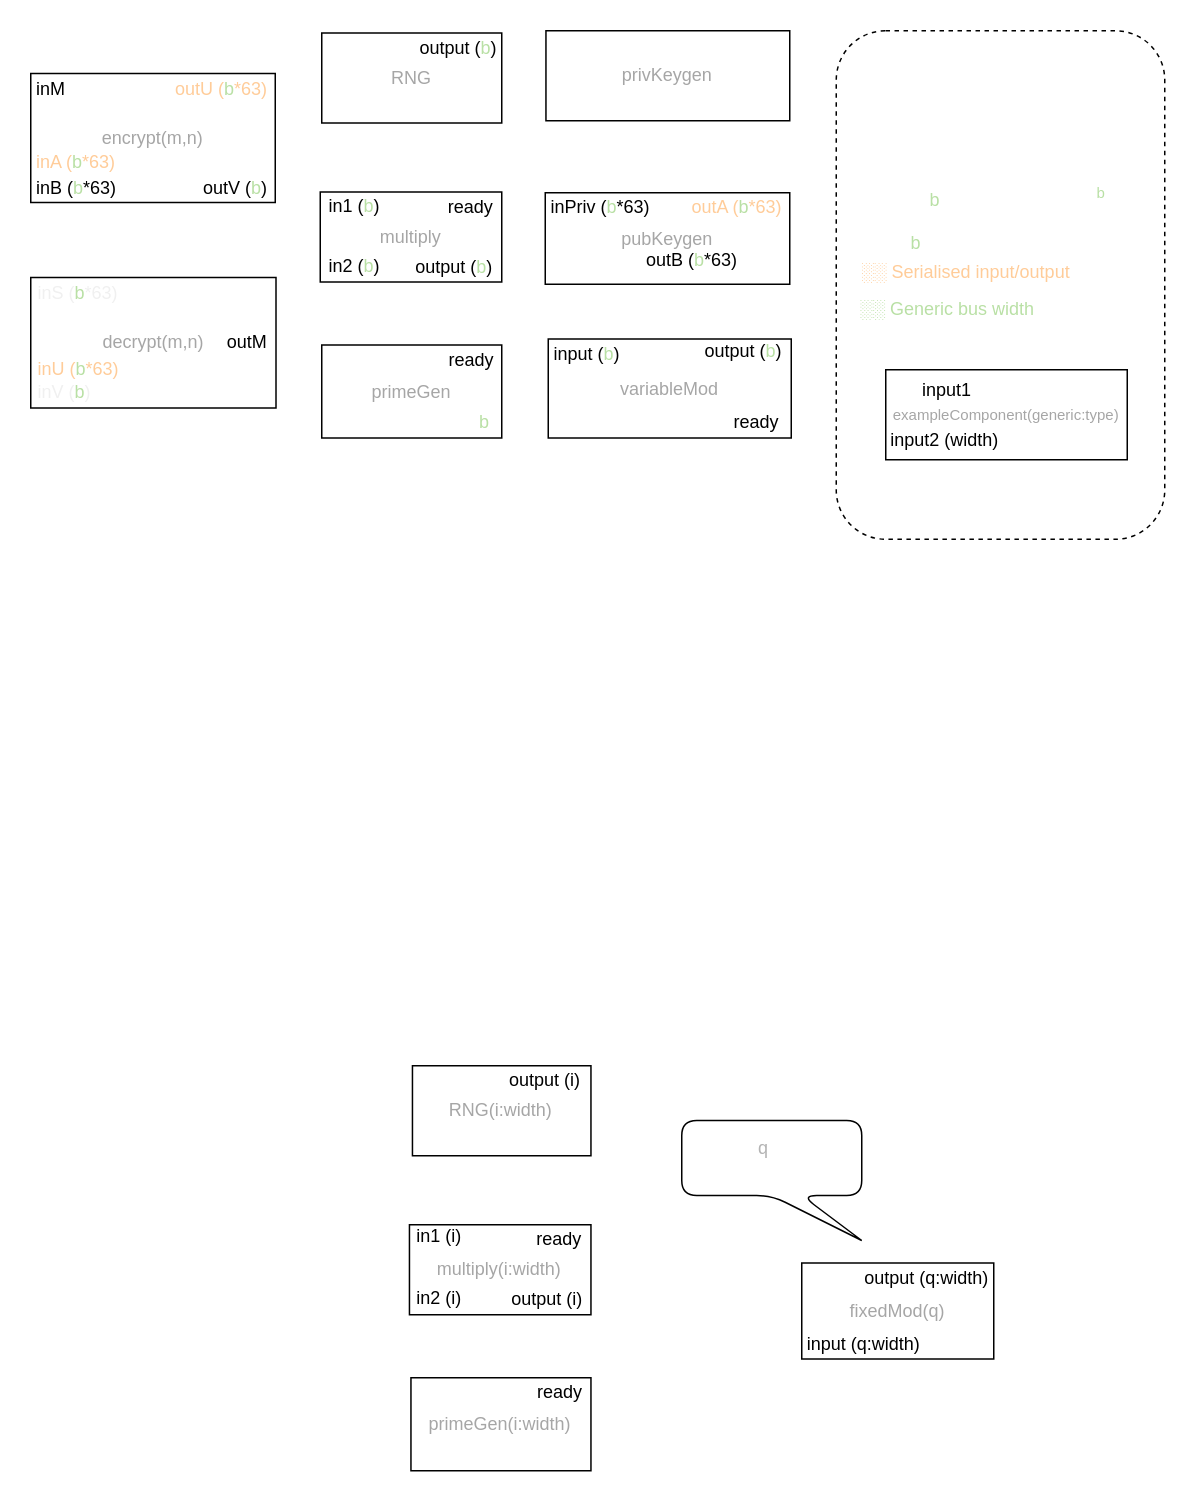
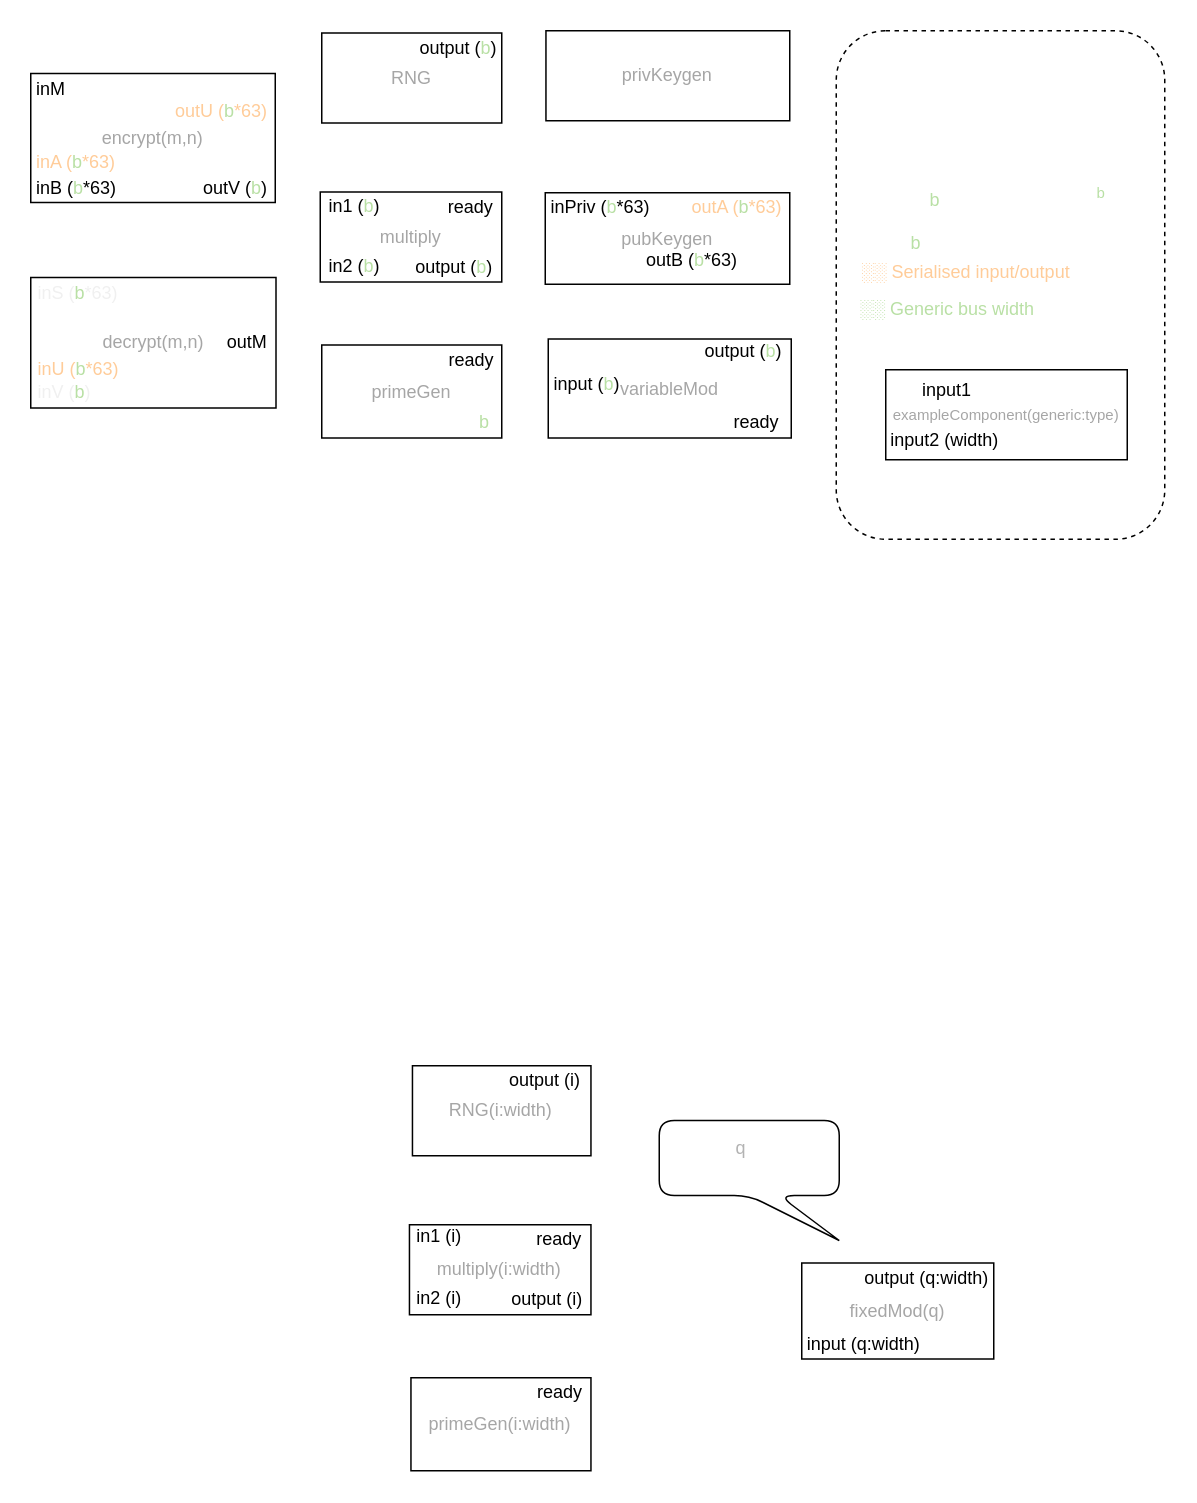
node "outU (b*63)": moved (216, 89) -> (216, 111)
node "input (b)": moved (592, 355) -> (592, 385)
node "Generic q is the actual divisor": moved (772, 1181) -> (749, 1181)
